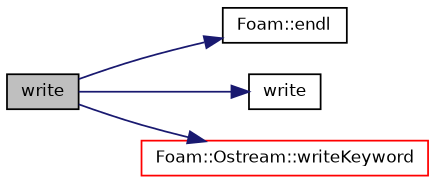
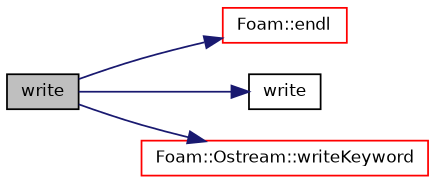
node "Foam::endl": color black -> red
